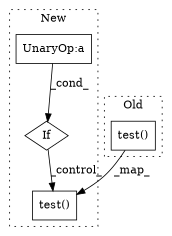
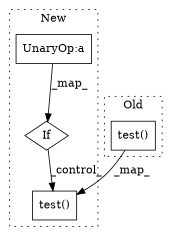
edge "UnaryOp:a" -> "If": label "_cond_" -> "_map_"
